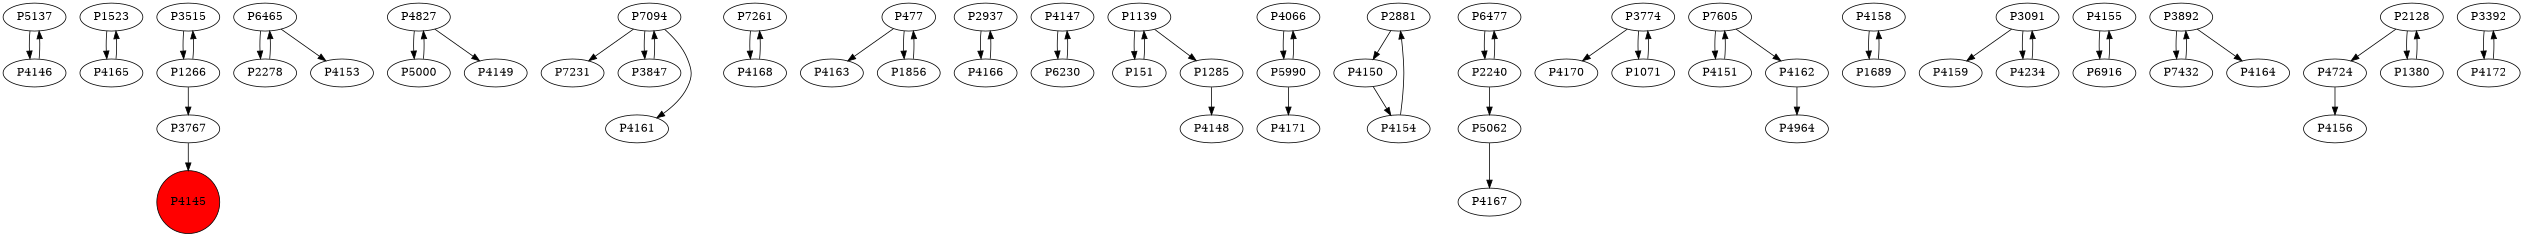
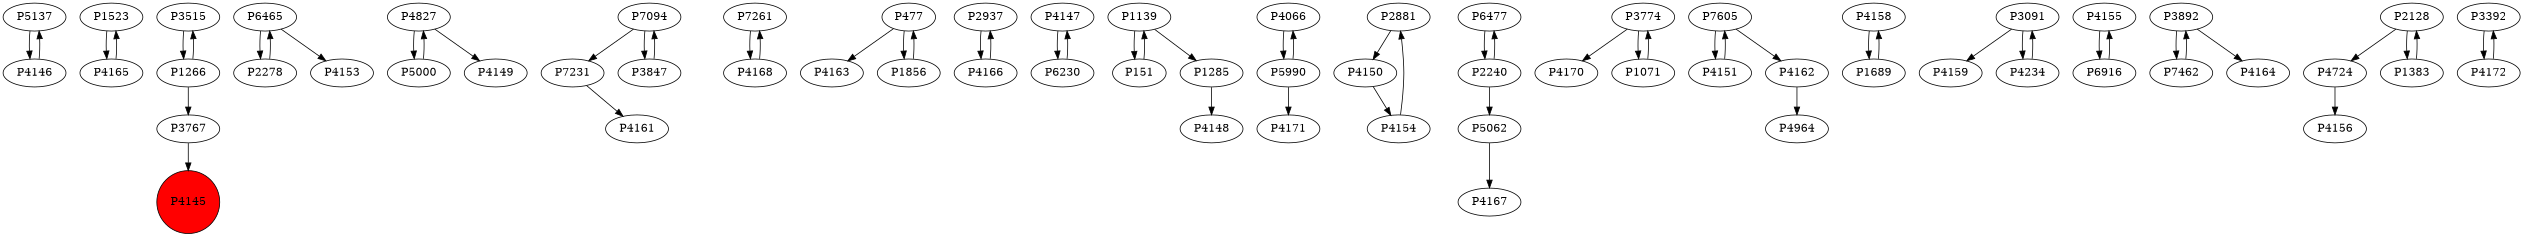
edge "P7094" -> "P4161": now "P7231" -> "P4161"
node "P7432": label "P7432" -> "P7462"
node "P1380": label "P1380" -> "P1383"
